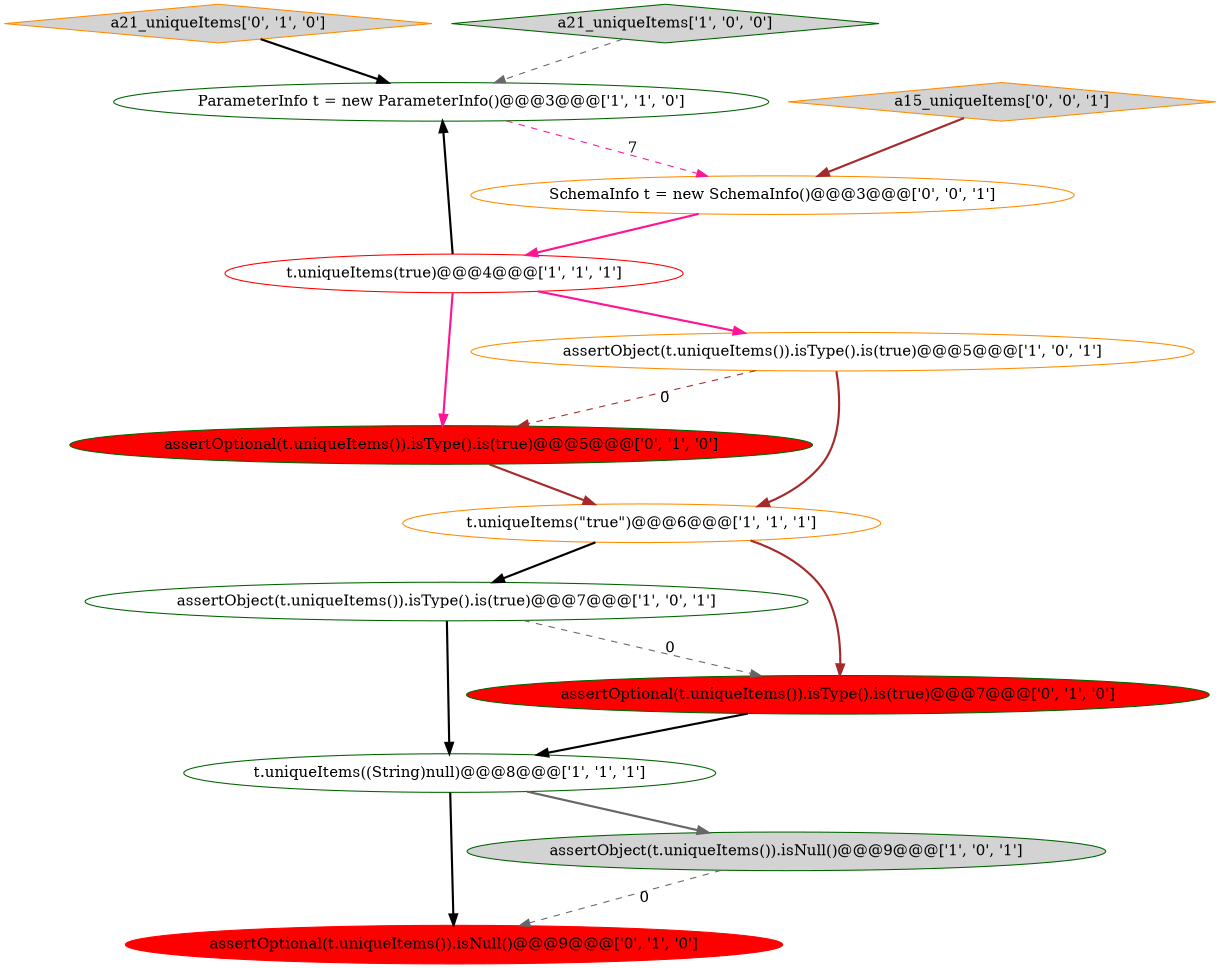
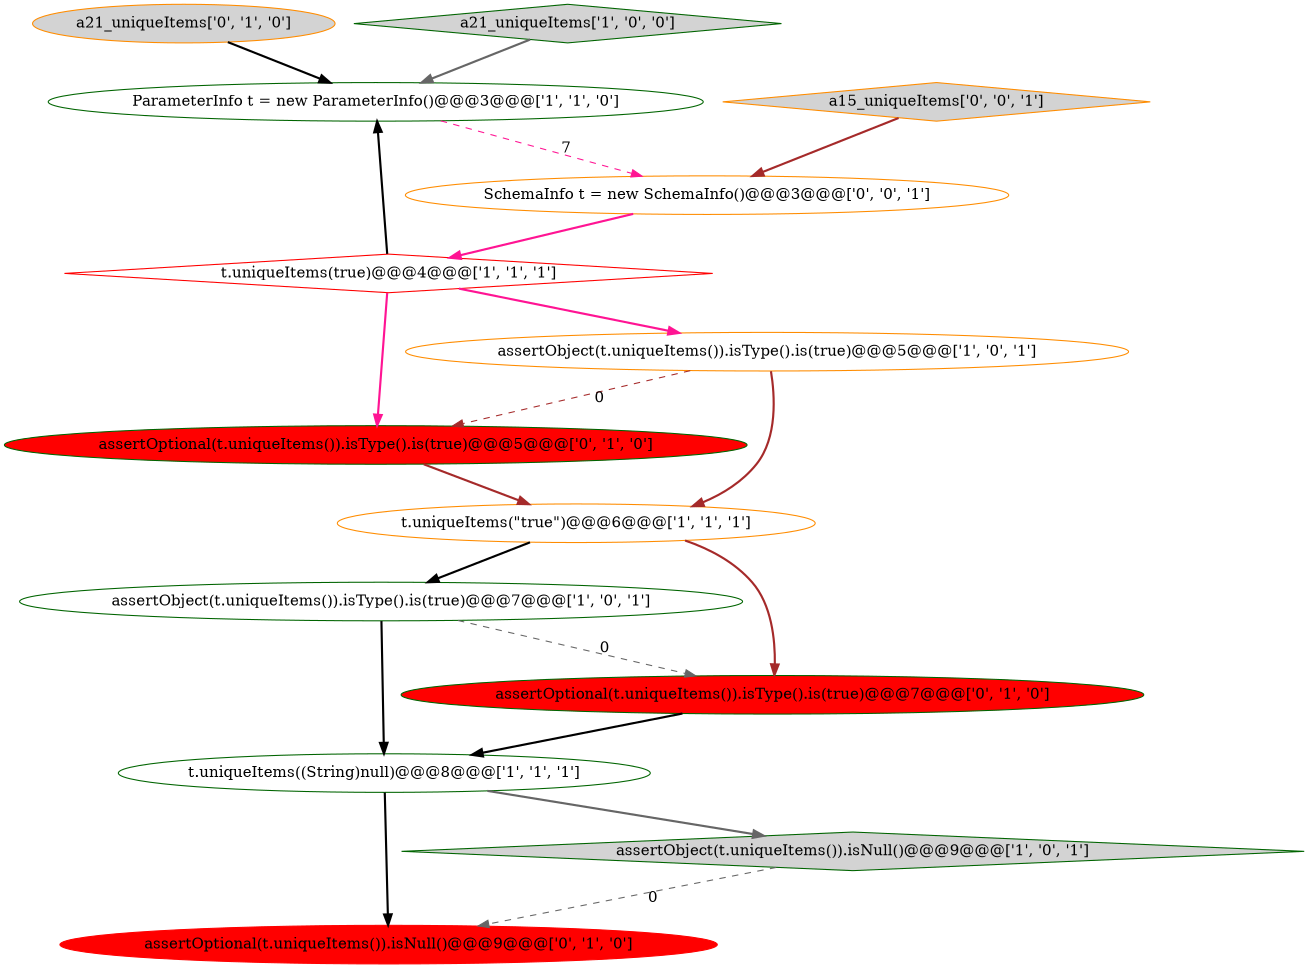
node "a21_uniqueItems['0', '1', '0']": shape diamond -> ellipse
edge "a21_uniqueItems['1', '0', '0']" -> "ParameterInfo t = new ParameterInfo()@@@3@@@['1', '1', '0']": style dashed -> bold
node "t.uniqueItems(true)@@@4@@@['1', '1', '1']": shape ellipse -> diamond
node "assertObject(t.uniqueItems()).isNull()@@@9@@@['1', '0', '1']": shape ellipse -> diamond
